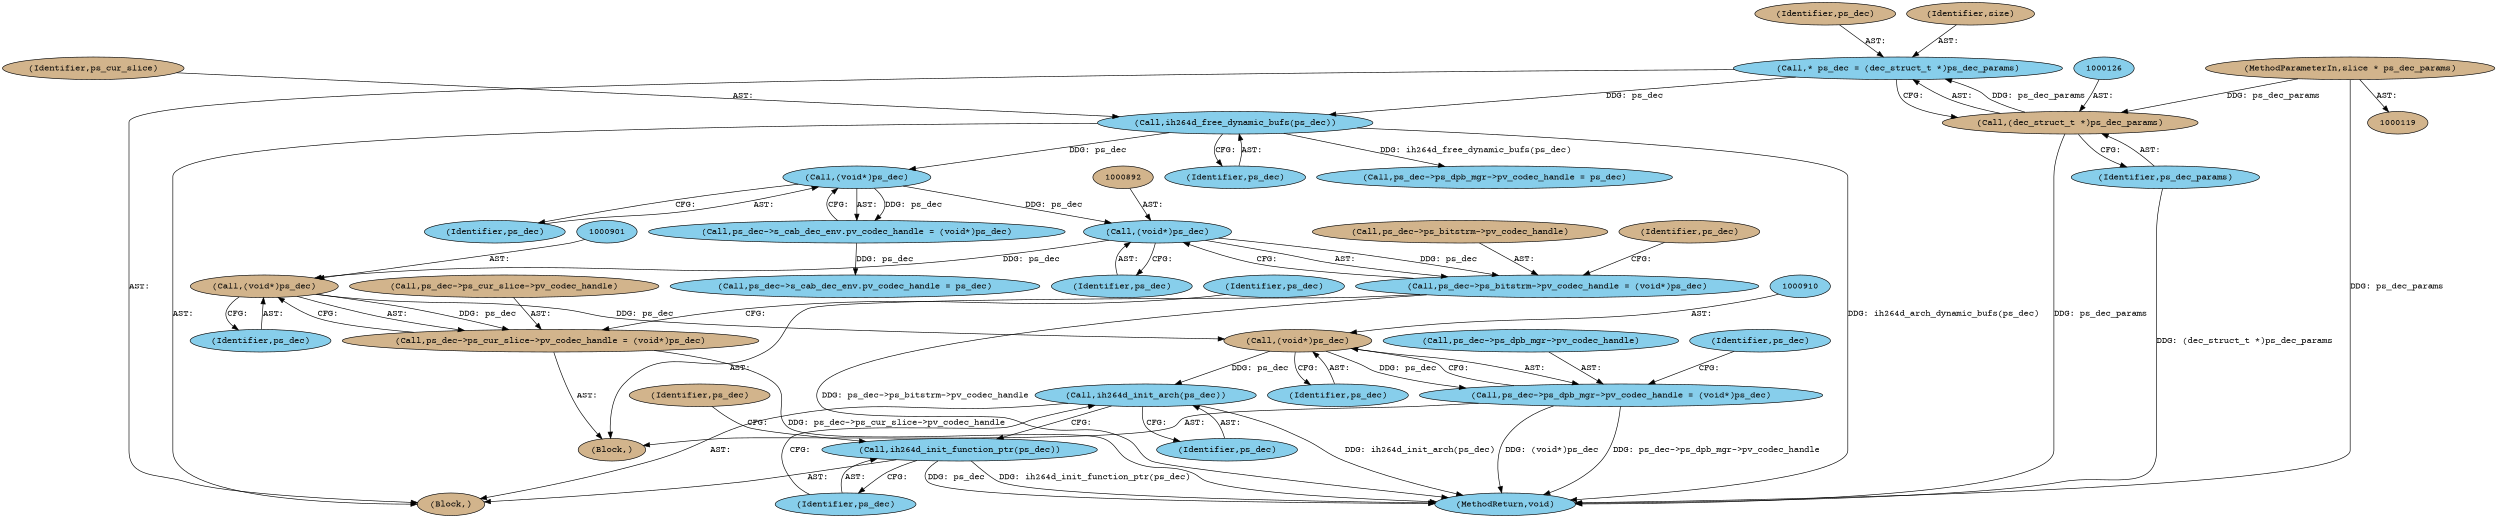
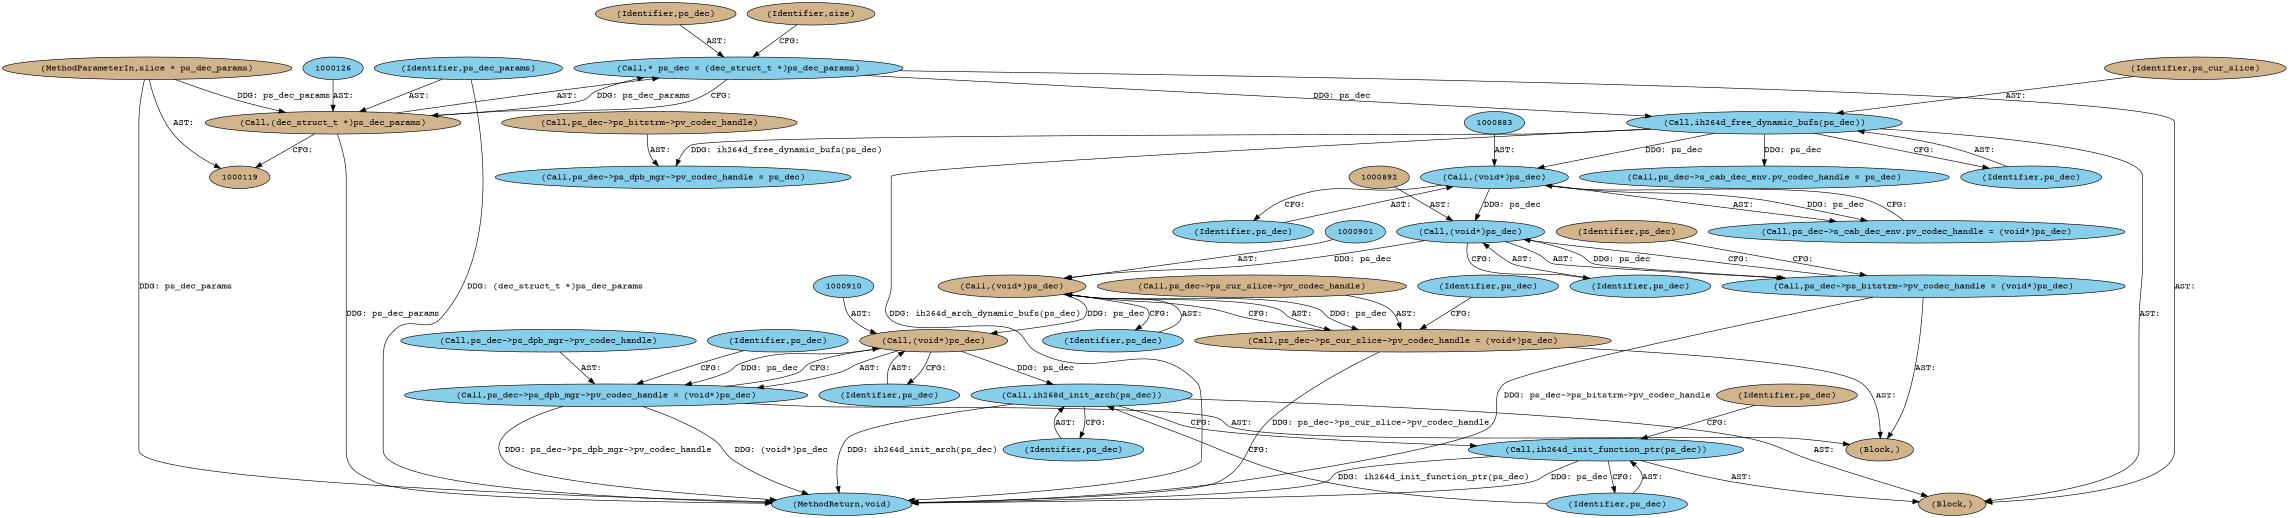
edge "(Identifier,size)" -> "(Call,* ps_dec = (dec_struct_t *)ps_dec_params)": label "AST: " -> "CFG: "
node "1000883": added
edge "(Call,(dec_struct_t *)ps_dec_params)" -> "(Identifier,ps_dec_params)": now "(Call,(dec_struct_t *)ps_dec_params)" -> "1000119"
edge "(Call,ps_dec->s_cab_dec_env.pv_codec_handle = (void*)ps_dec)" -> "(Call,ps_dec->s_cab_dec_env.pv_codec_handle = ps_dec)": now "(Call,ih264d_free_dynamic_bufs(ps_dec))" -> "(Call,ps_dec->s_cab_dec_env.pv_codec_handle = ps_dec)"
edge "(Call,ps_dec->ps_bitstrm->pv_codec_handle)" -> "(Call,ps_dec->ps_bitstrm->pv_codec_handle = (void*)ps_dec)": now "(Call,ps_dec->ps_bitstrm->pv_codec_handle)" -> "(Call,ps_dec->ps_dpb_mgr->pv_codec_handle = ps_dec)"
node "(Call,ih264d_init_arch(ps_dec))": label "(Call,ih264d_init_arch(ps_dec))" -> "(Call,ih268d_init_arch(ps_dec))"
